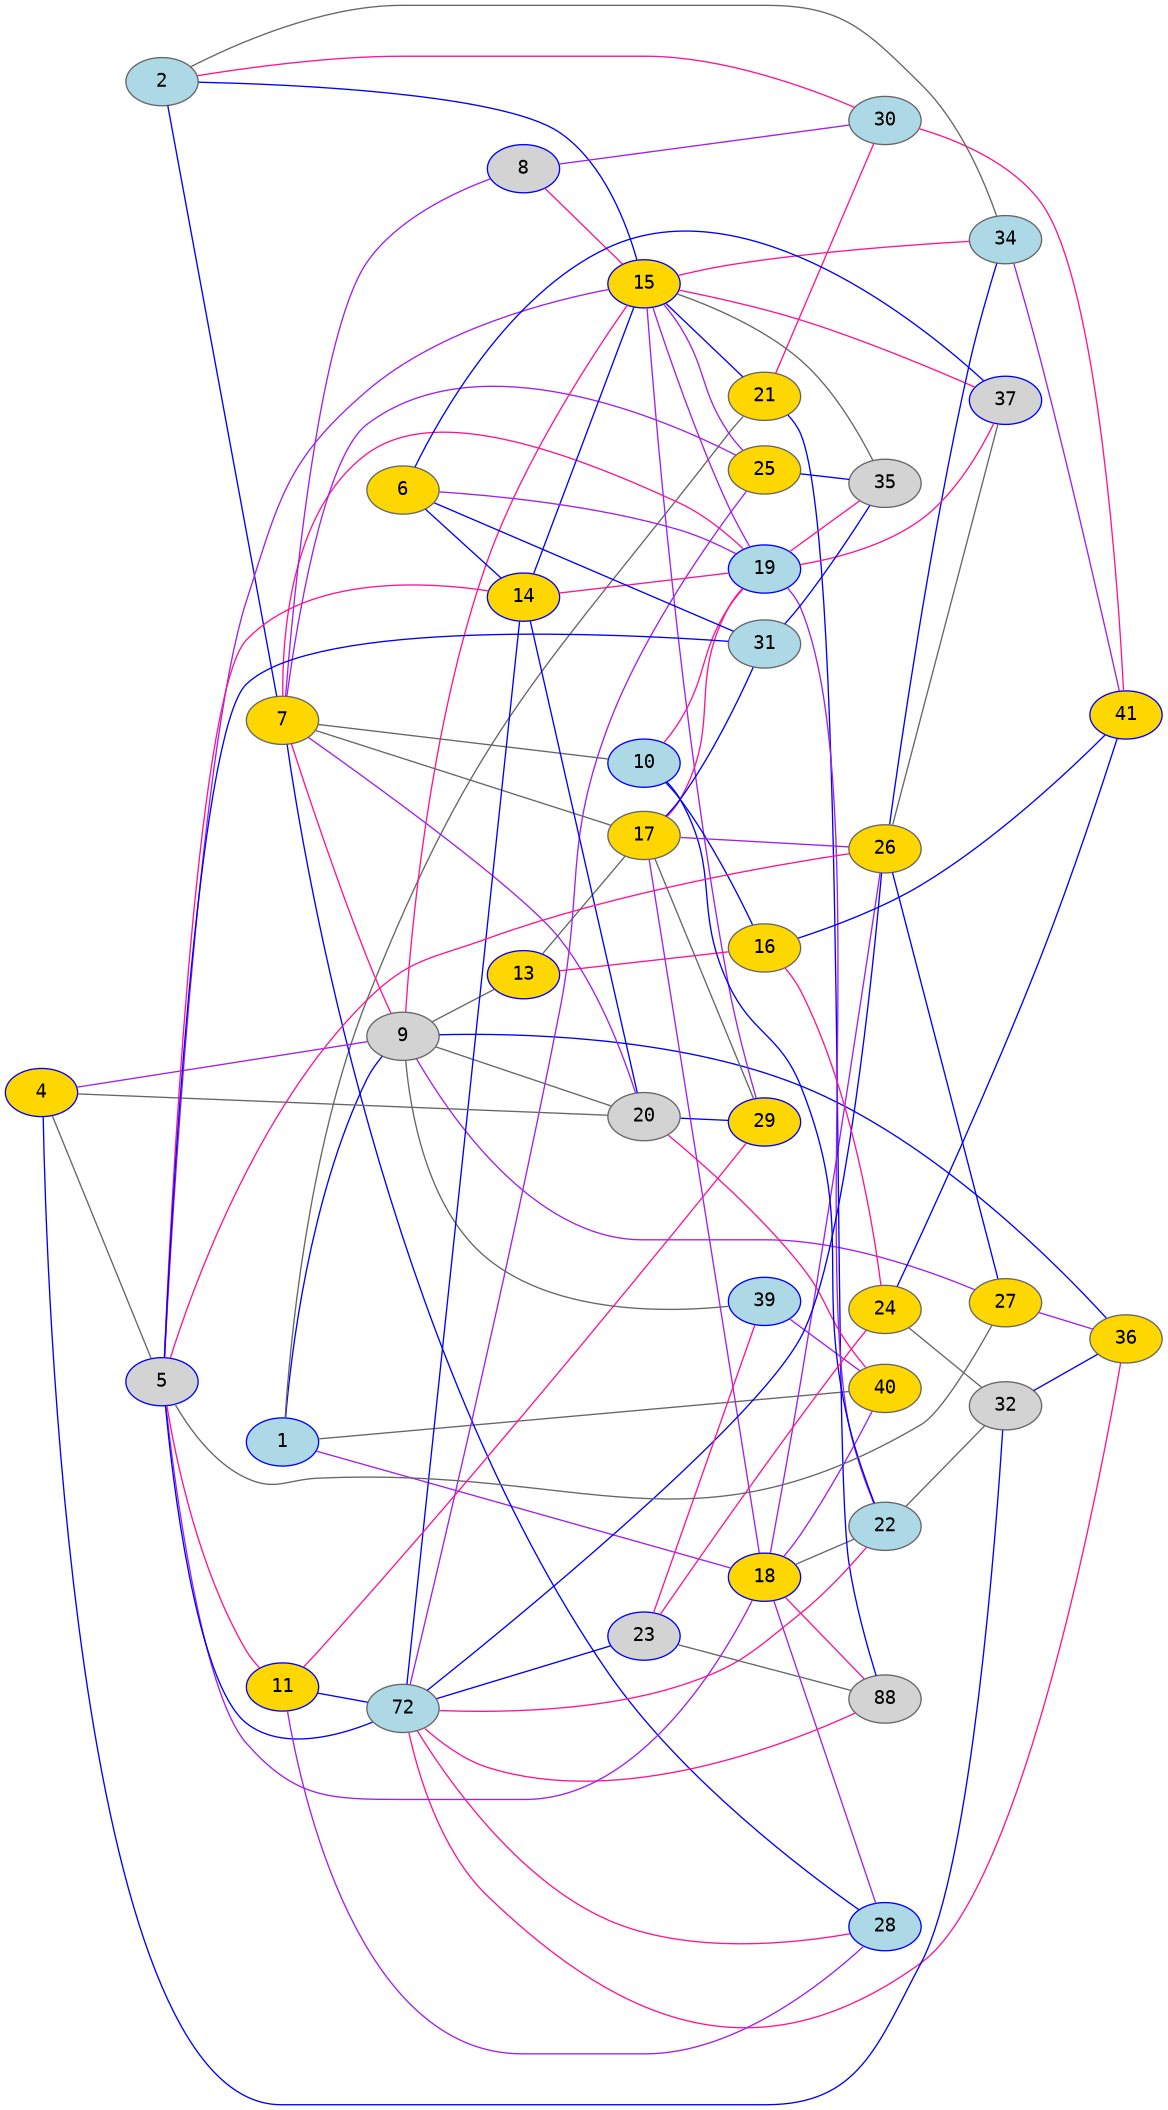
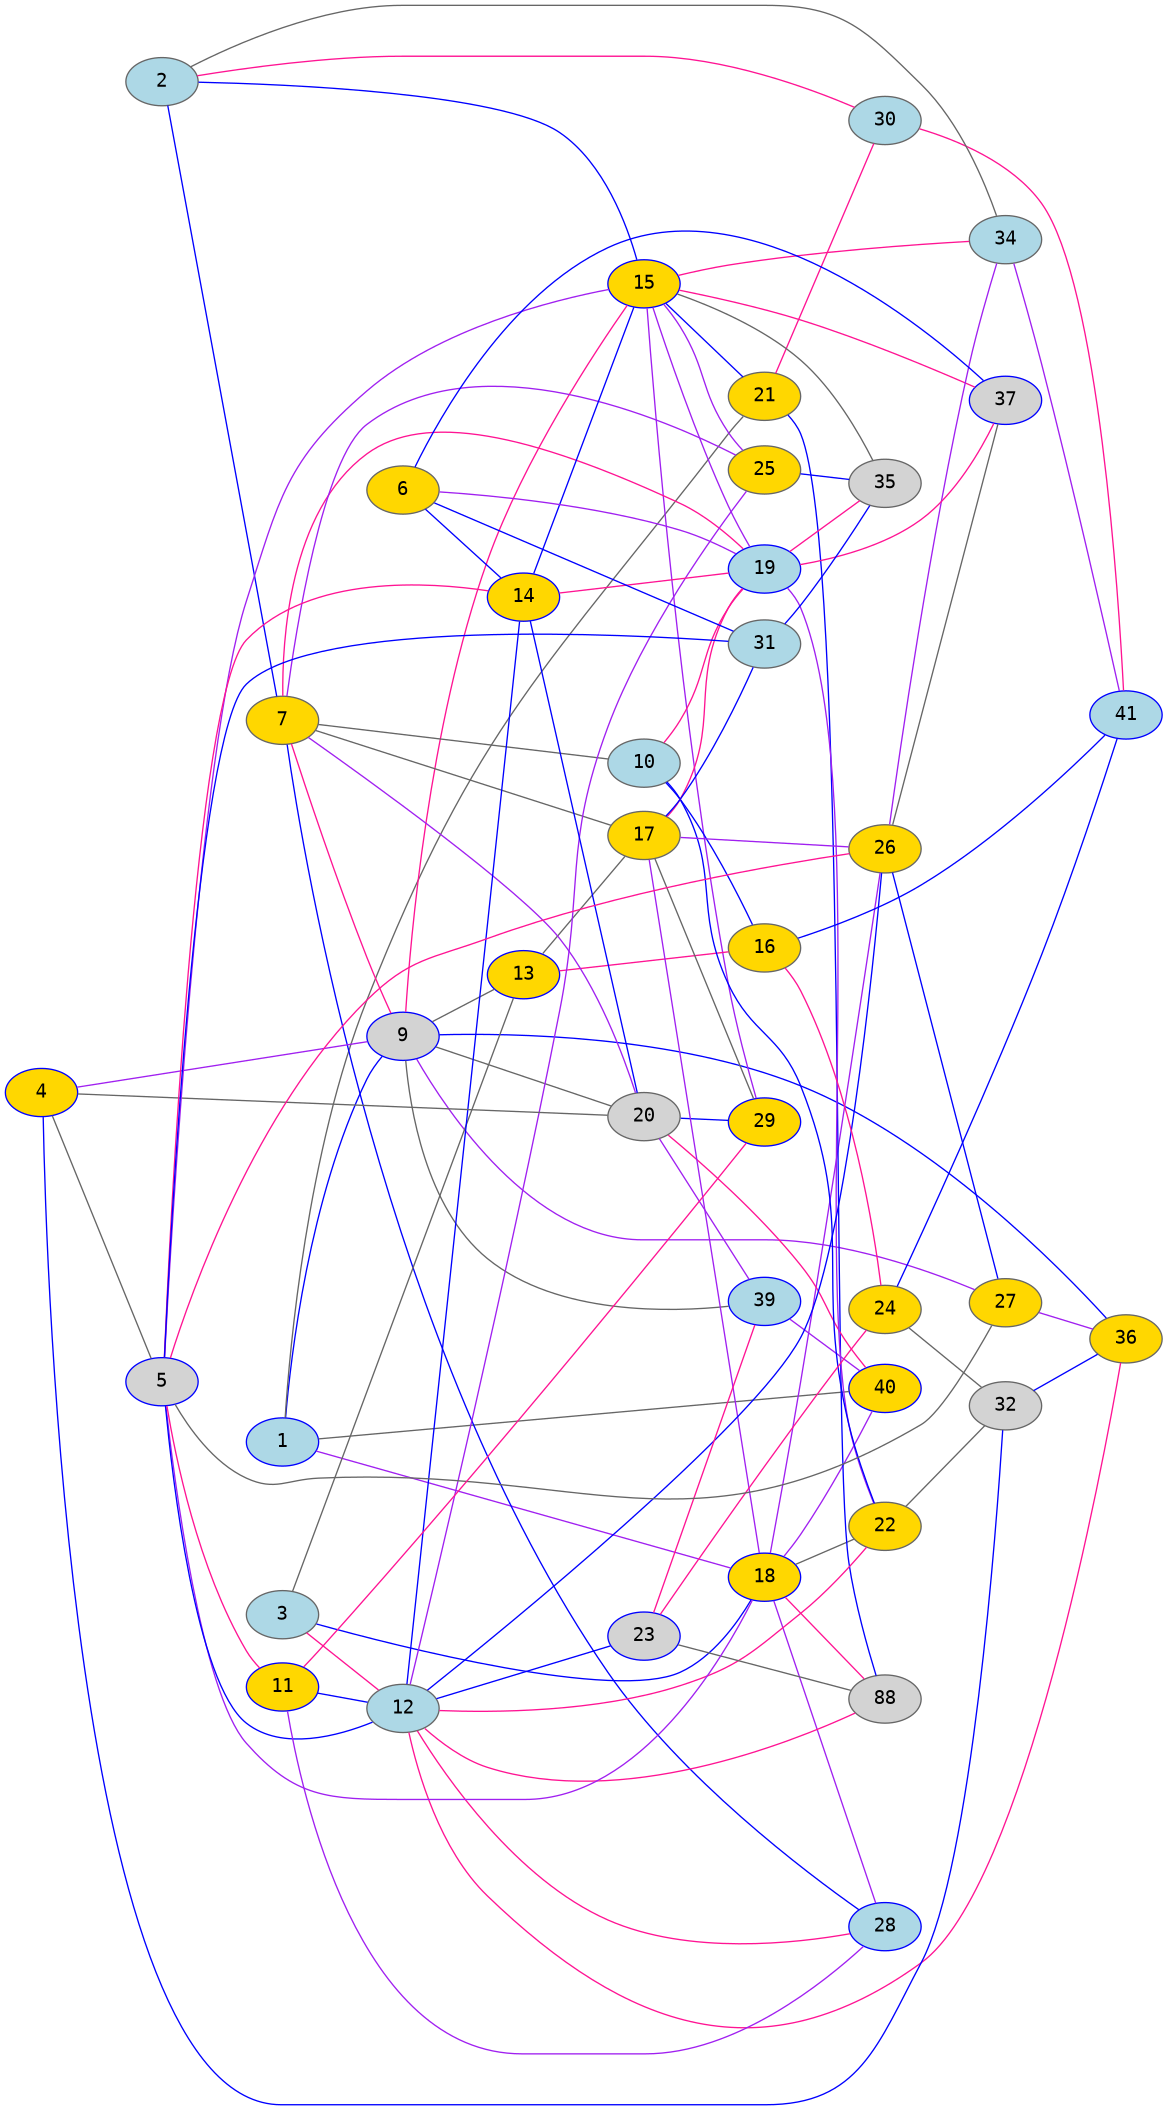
node "8": removed
edge "34" -- "26": color blue -> purple
node "41": fillcolor gold -> lightblue
node "10": color blue -> gray40
node "9": color gray40 -> blue
edge "20" -- "39": added
node "40": color gray40 -> blue
node "22": fillcolor lightblue -> gold
node "3": added
node "72": label "72" -> "12"
